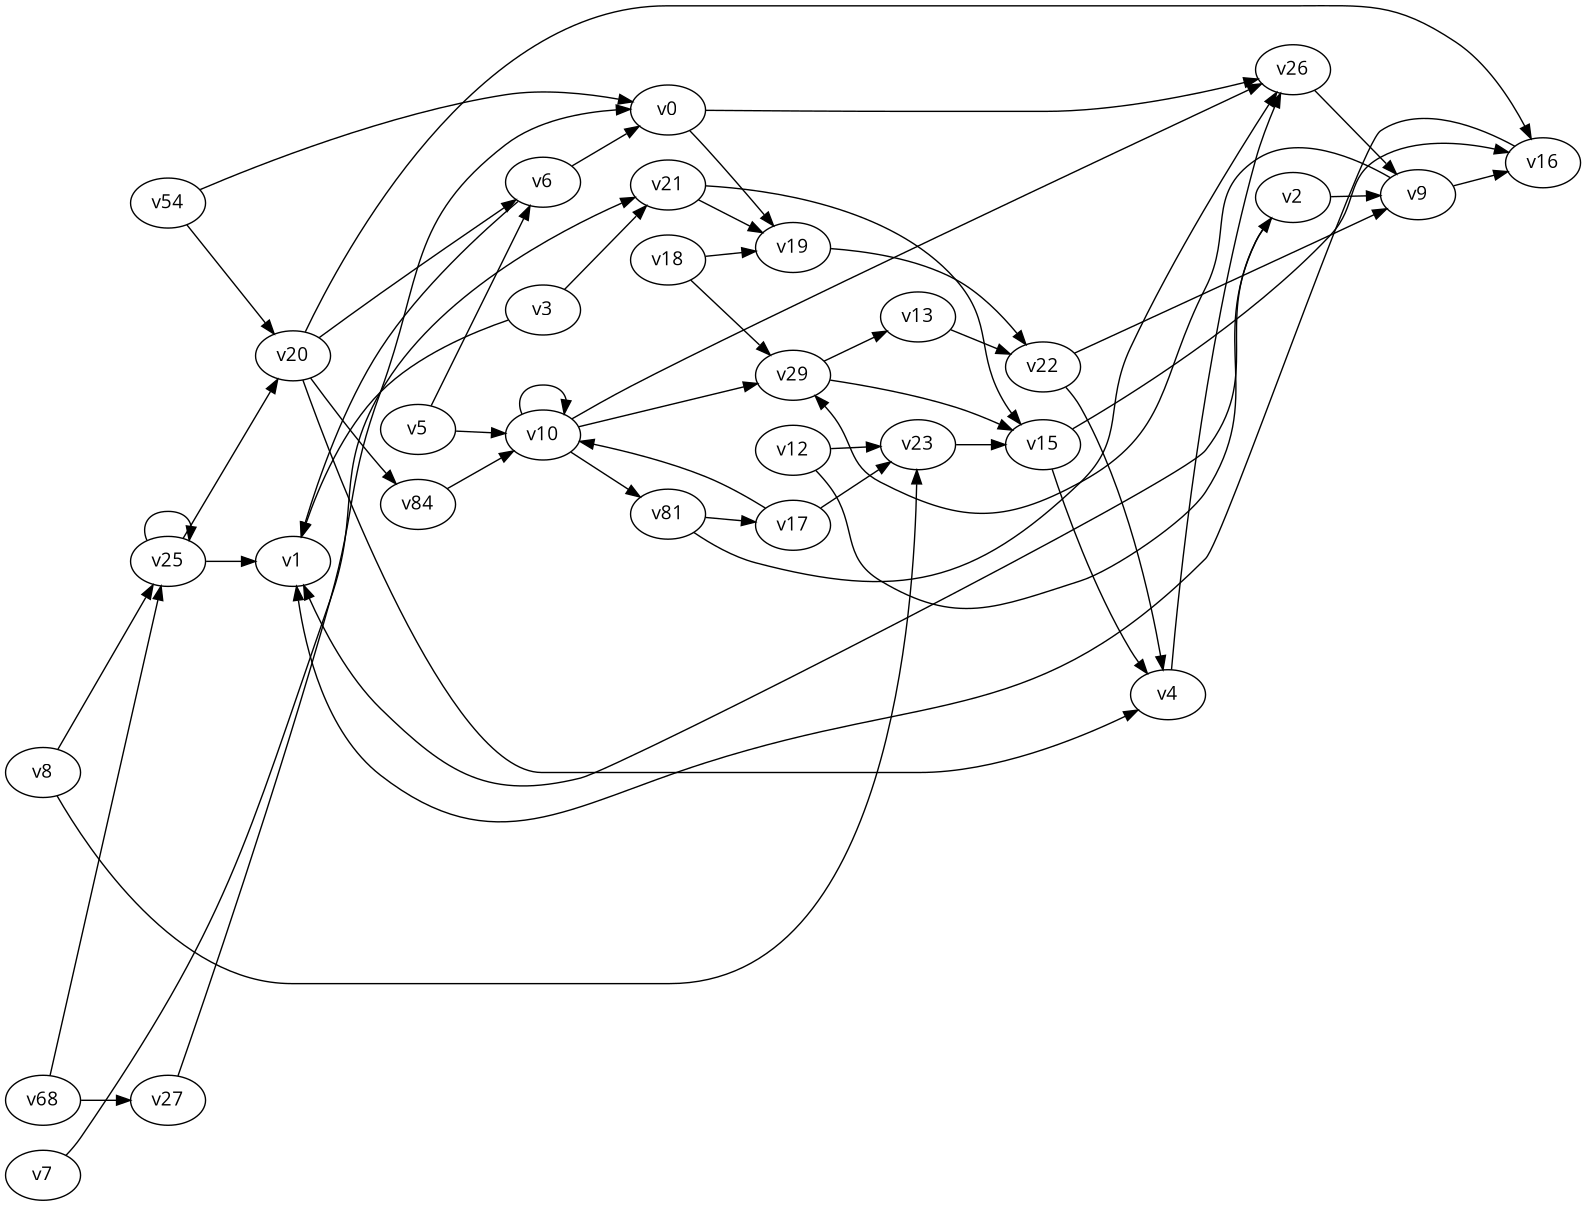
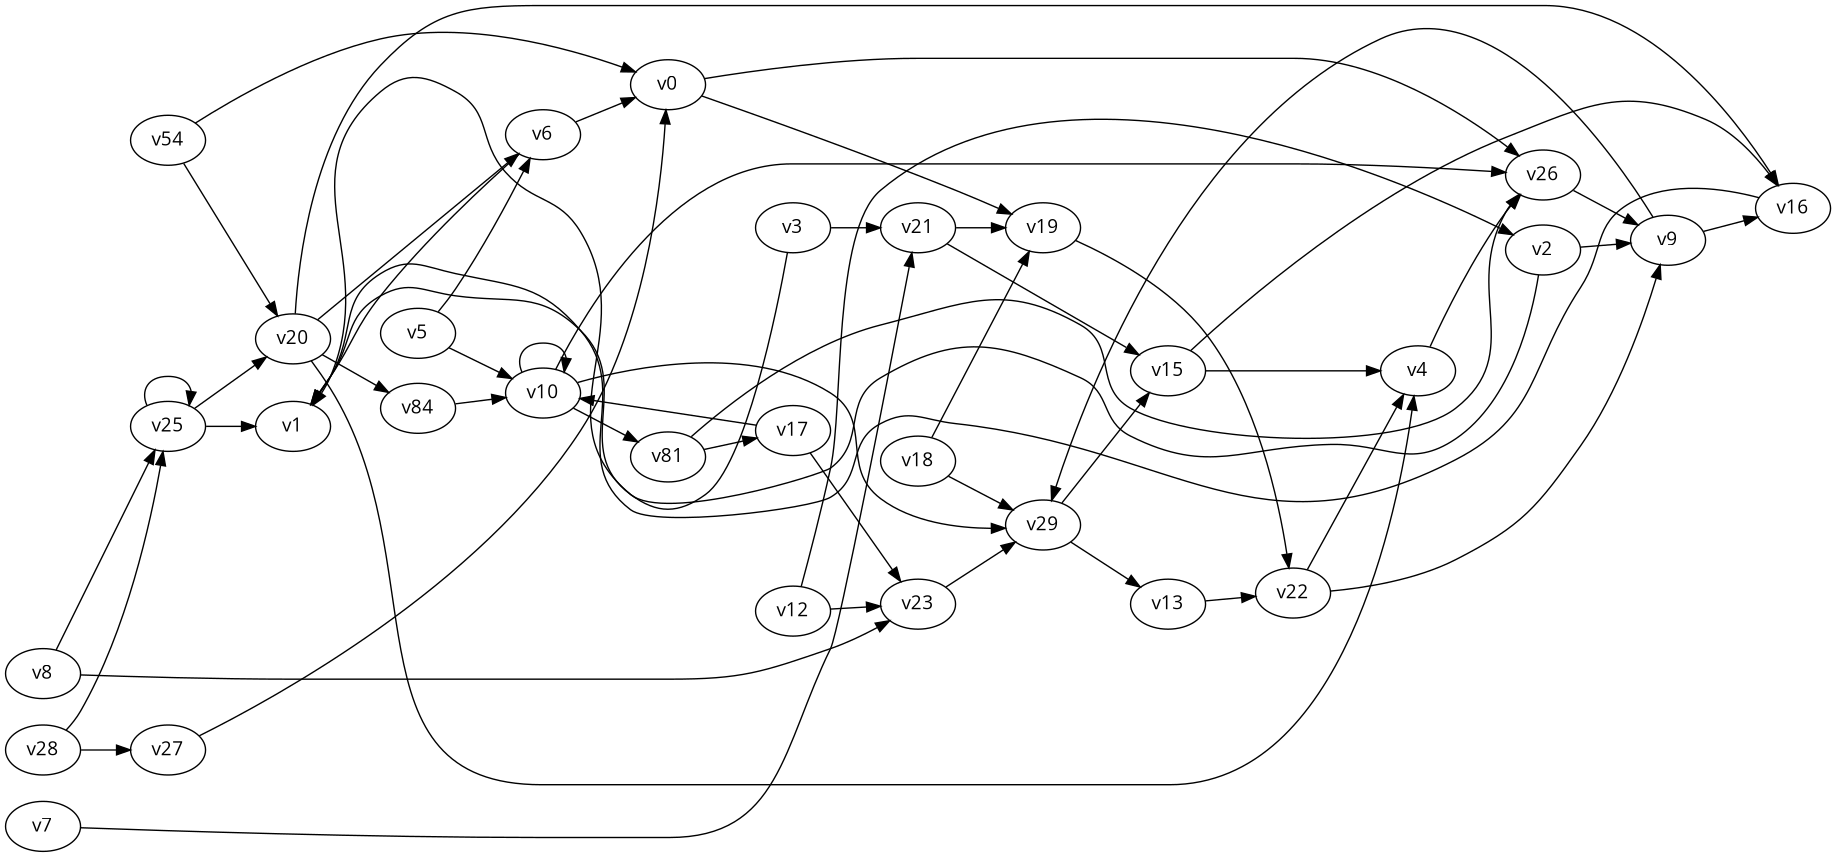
edge "v23" -> "v15": now "v23" -> "v29"
node "v68": label "v68" -> "v28"
